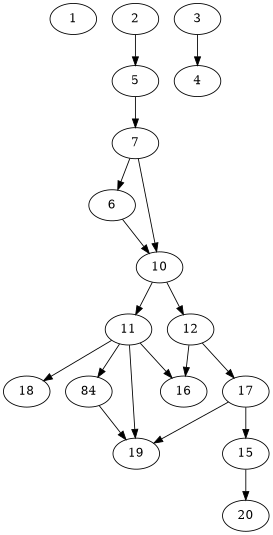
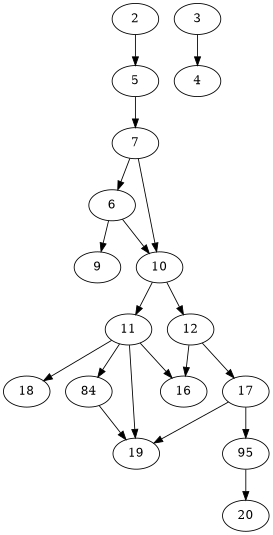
node "1": removed
node "9": added
node "15": label "15" -> "95"
